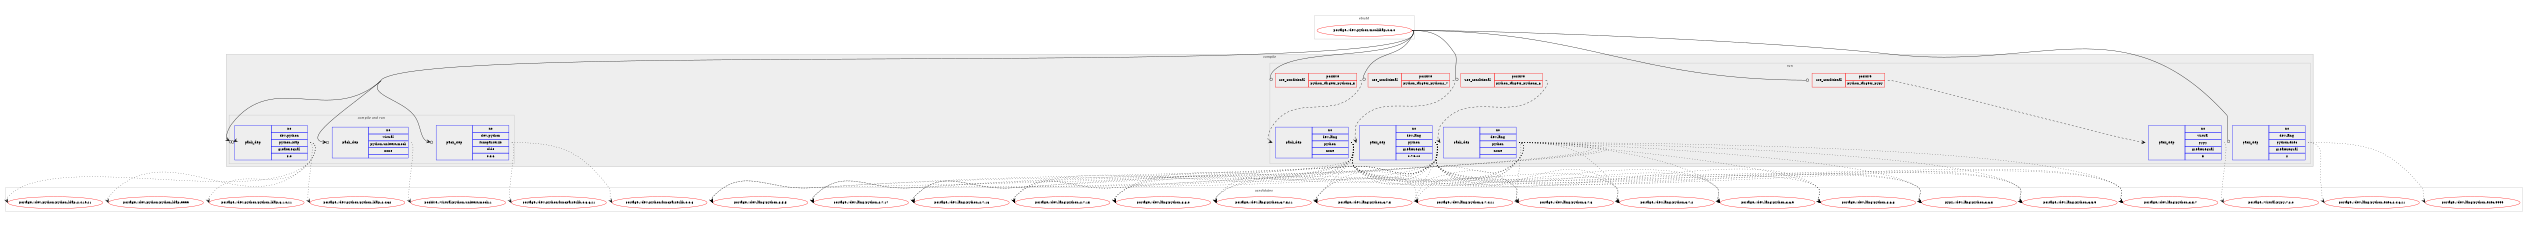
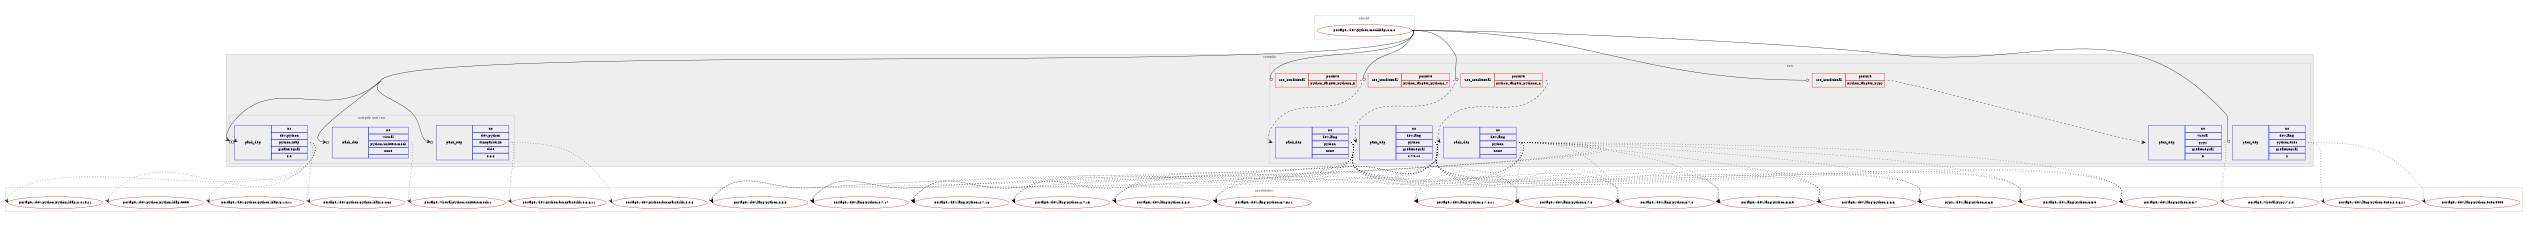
node "positive://virtual/python-unittest-mock-1": label "positive://virtual/python-unittest-mock-1" -> "portage://virtual/python-unittest-mock-1"
node "portage://dev-lang/python-3.7.5": removed
